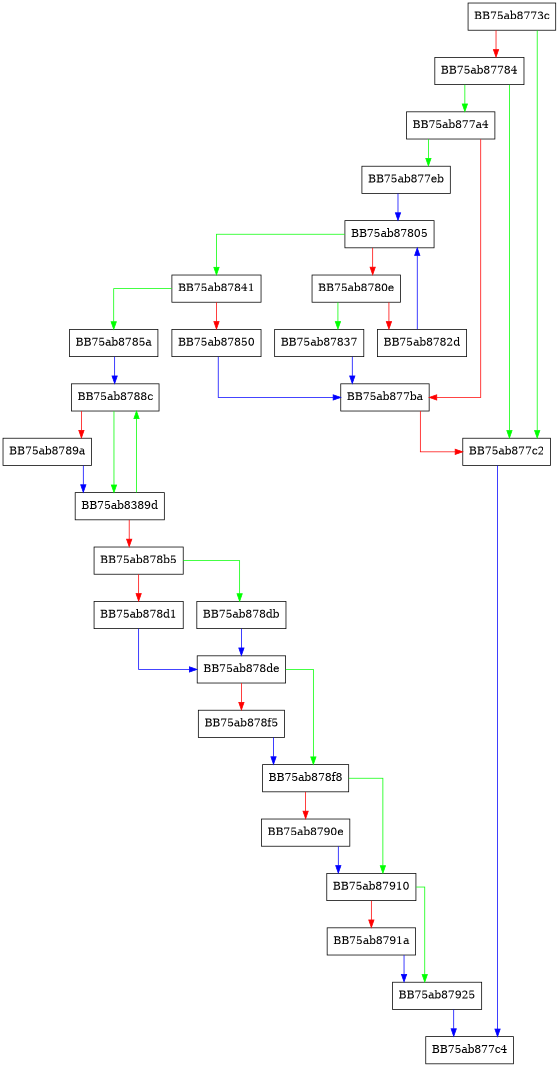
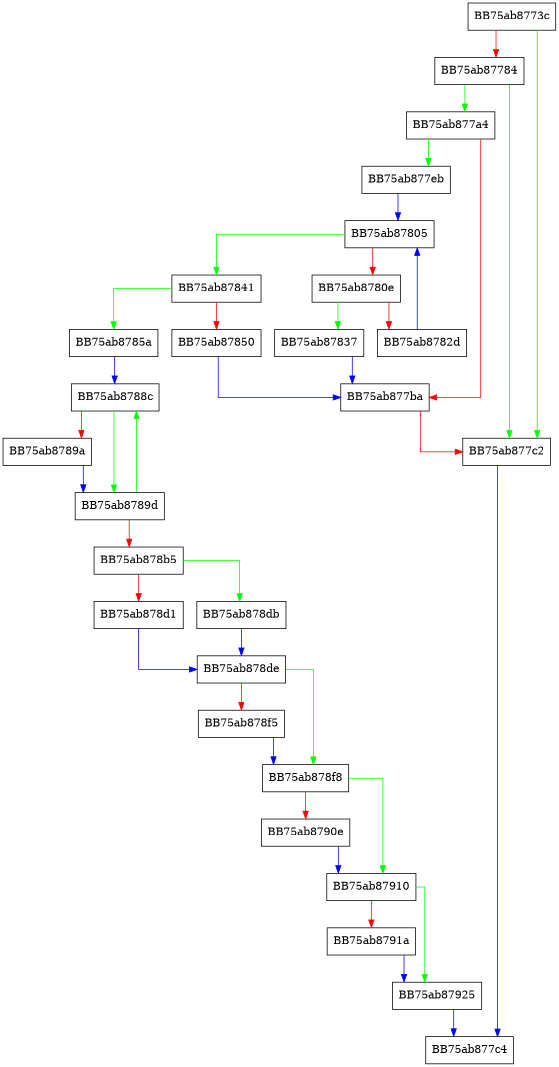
node "BB75ab8389d": label "BB75ab8389d" -> "BB75ab8789d"
